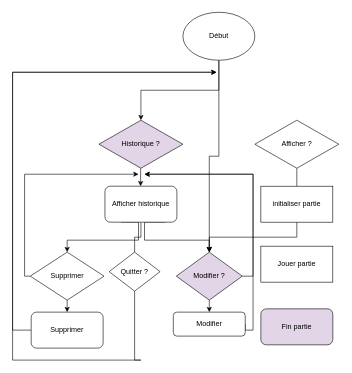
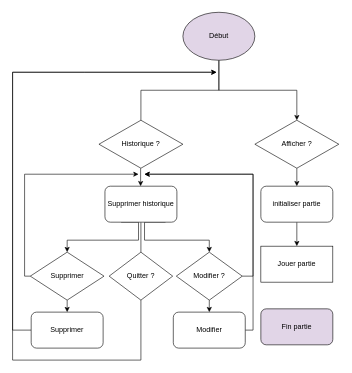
node "Début": fillcolor #ffffff -> #e1d5e7
edge "Début" -> "Historique ?": arrowhead classic -> none
node "Historique ?": fillcolor #e1d5e7 -> #ffffff
edge "Afficher ?" -- "initialiser partie": arrowhead none -> classic
edge "Début" -> "Modifier ?": now "Début" -> "Afficher ?"
node "Afficher historique": label "Afficher historique" -> "Supprimer historique"
node "initialiser partie": shape rectangle -> rounded rectangle
edge "initialiser partie" -> "Modifier ?": now "initialiser partie" -> "Jouer partie"
node "Quitter ?": size 51x39 -> 64x48
node "Modifier ?": fillcolor #e1d5e7 -> #ffffff
node "Modifier": size 72x24 -> 72x36
